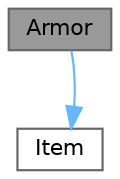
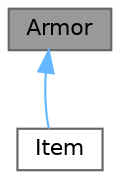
edge "Armor" -> "Item": reversed
